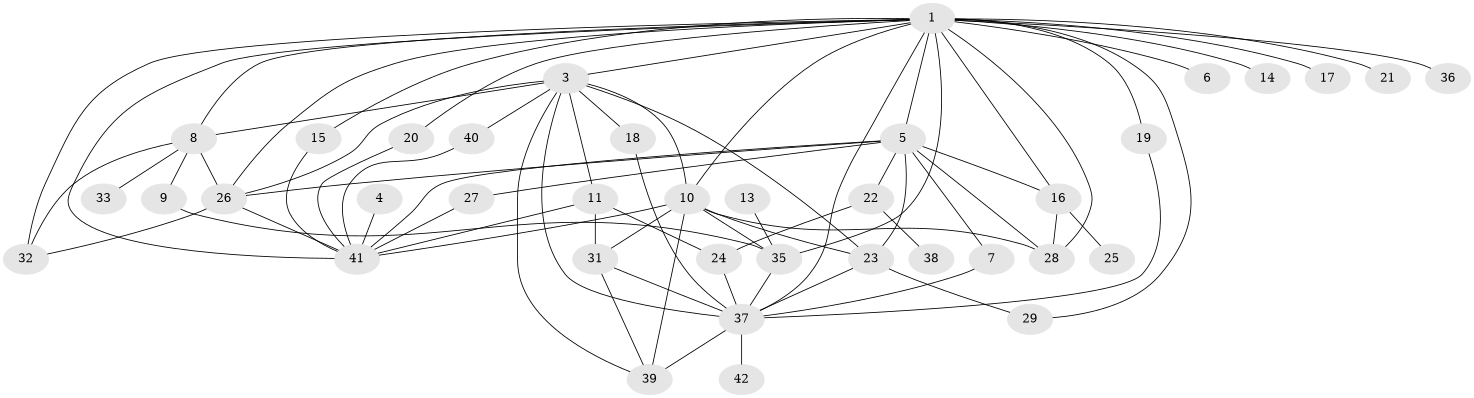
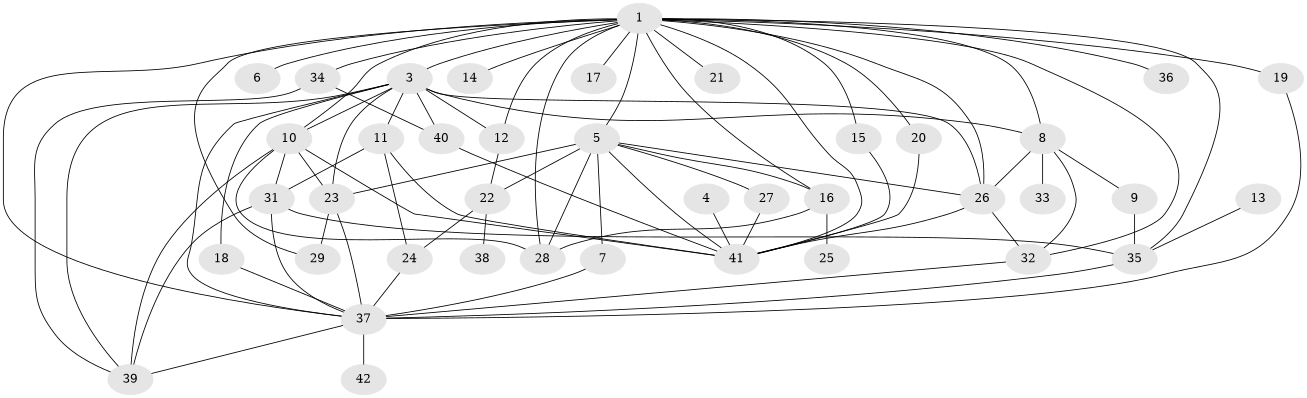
node "34": added
node "12": added
edge "10" -- "35": now "31" -- "35"
edge "32" -- "37": added
